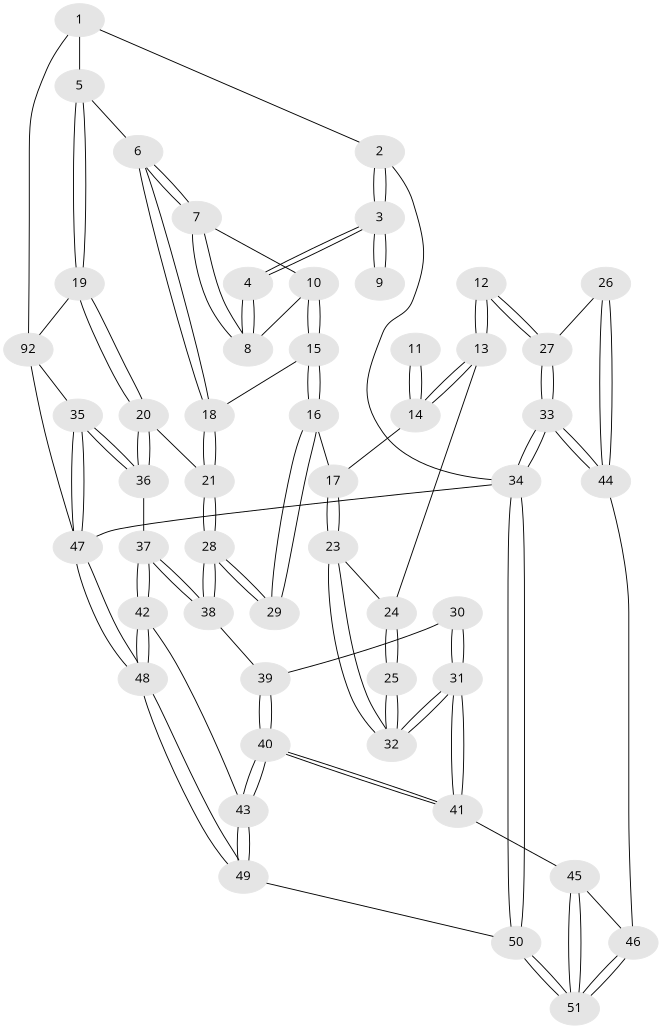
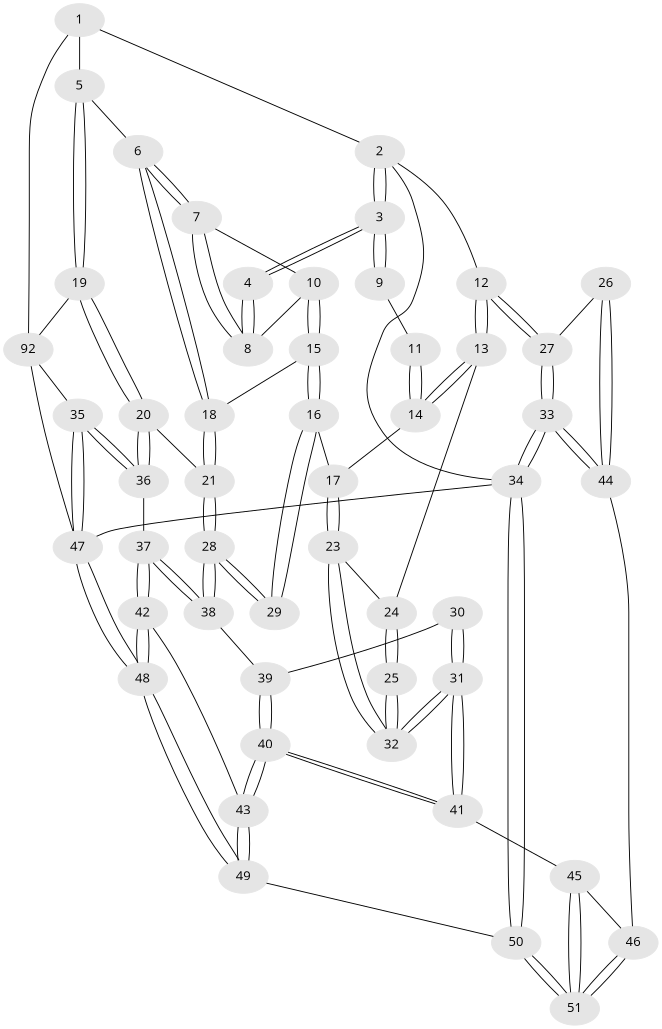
edge "2" -- "12": added
edge "9" -- "11": added
